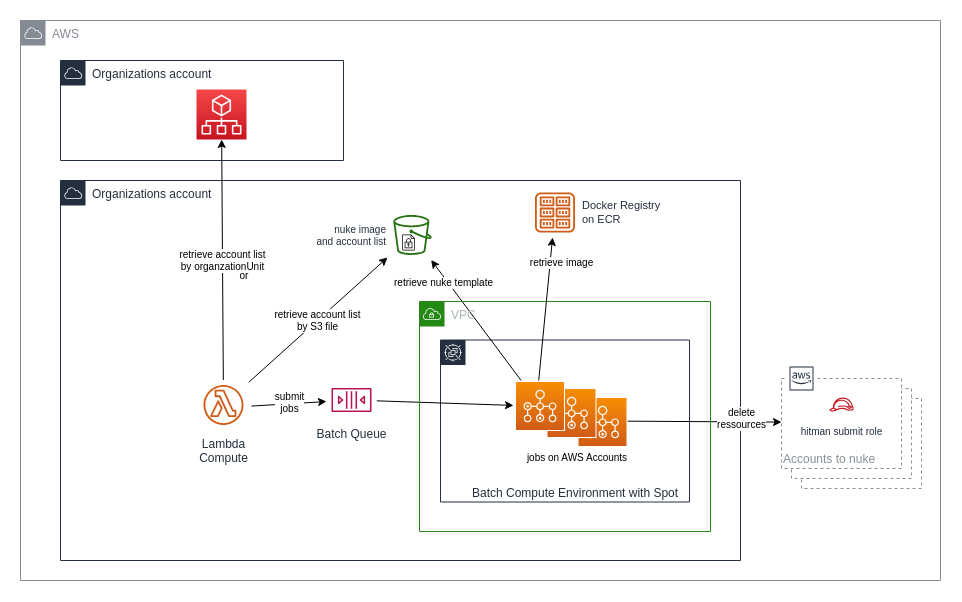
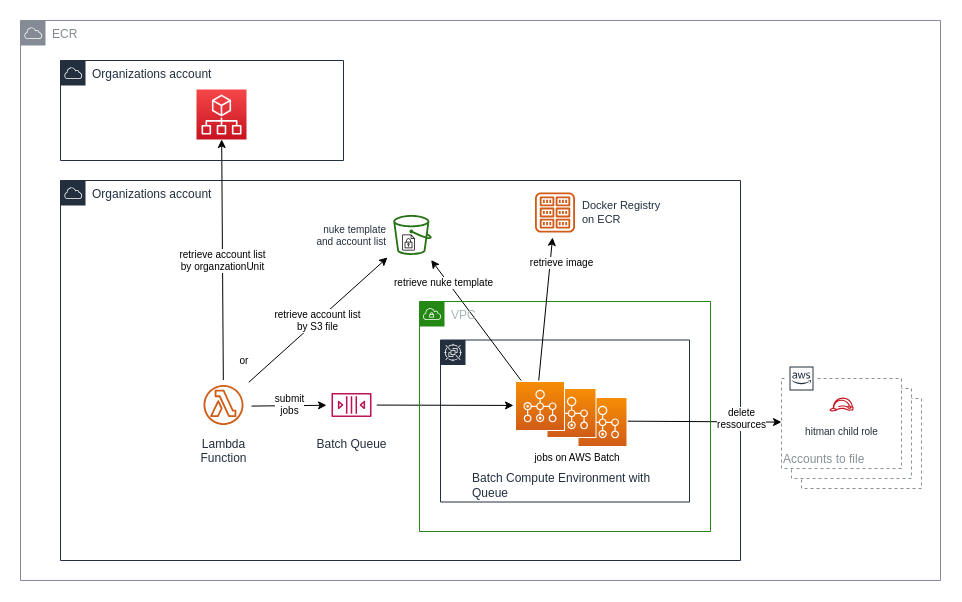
node "AWS": label "AWS" -> "ECR"
node "nuke imageand account list": label "nuke imageand account list" -> "nuke templateand account list"
node "or": moved (245, 275) -> (245, 360)
node "Batch Queue": size 50x40 -> 50x50
node "hitman submit role": label "hitman submit role" -> "hitman child role"
node "Lambda Compute": label "Lambda Compute" -> "Lambda Function"
node "jobs on AWS Accounts": label "jobs on AWS Accounts" -> "jobs on AWS Batch"
node "Accounts to nuke": label "Accounts to nuke" -> "Accounts to file"
node "Batch Compute Environment with Spot": label "Batch Compute Environment with Spot" -> "Batch Compute Environment with Queue"
